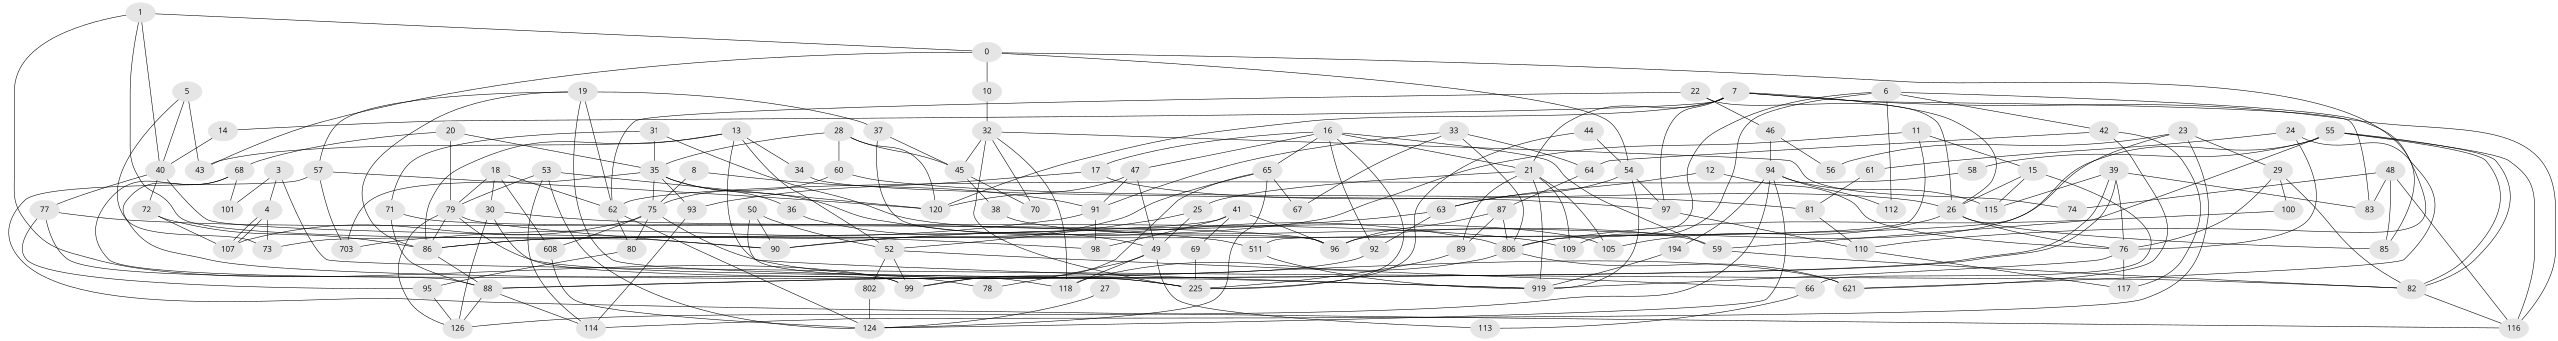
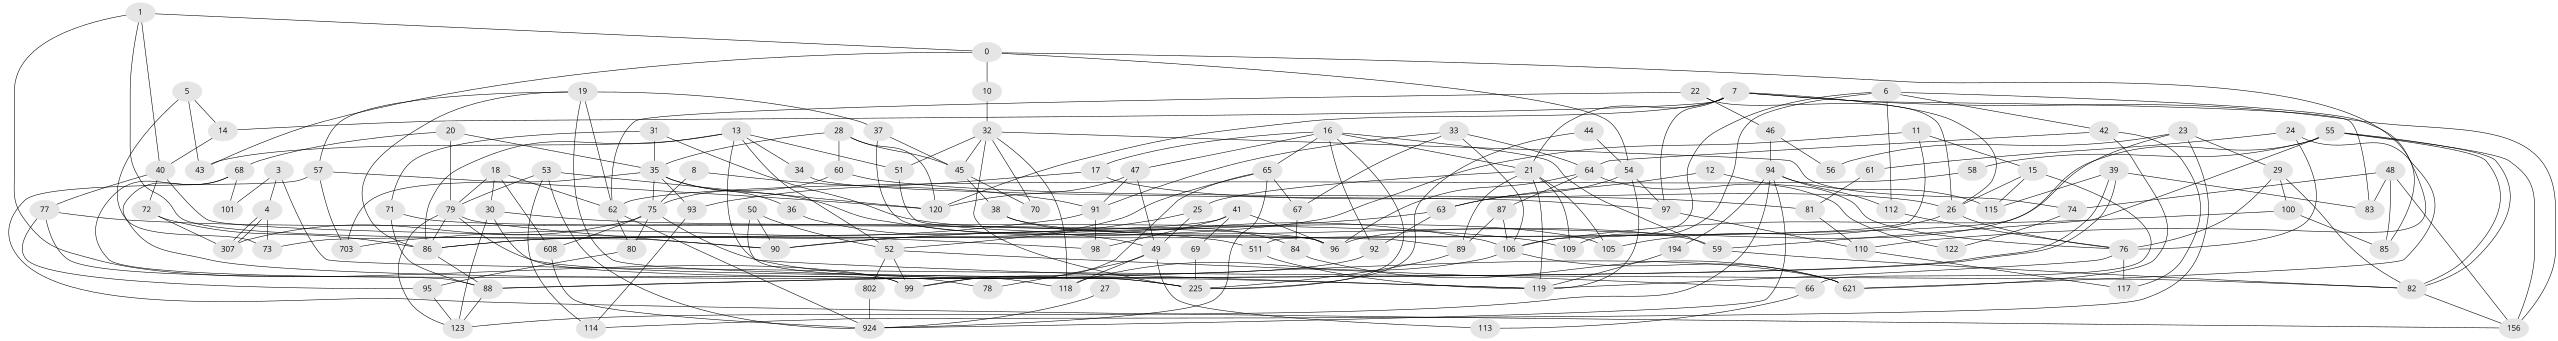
edge "5" -- "40": now "5" -- "14"
node "51": added
edge "39" -- "76": now "112" -- "76"
edge "87" -- "96": now "64" -- "96"
edge "26" -- "85": now "100" -- "85"
node "107": label "107" -> "307"
node "84": added
node "806": label "806" -> "106"
node "122": added
node "919": label "919" -> "119"
edge "88" -- "114": removed
node "126": label "126" -> "123"
node "124": label "124" -> "924"
node "116": label "116" -> "156"
